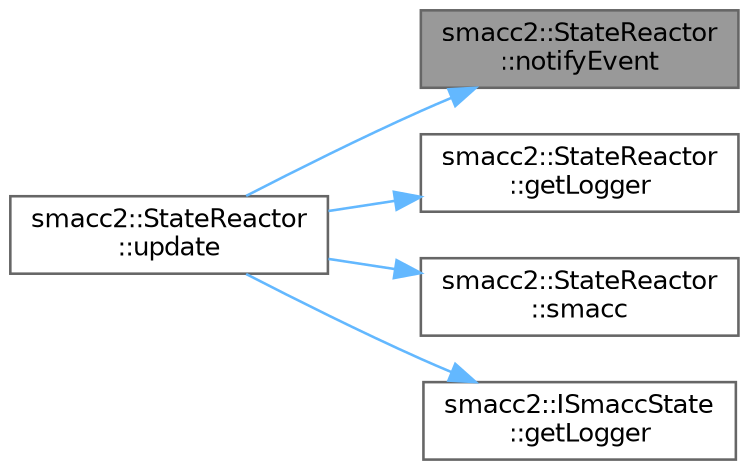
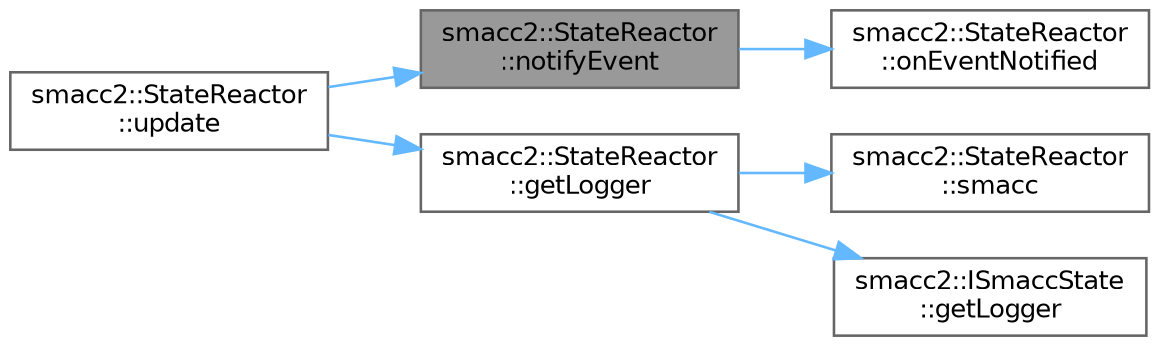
node "smacc2::StateReactor ::onEventNotified": added
edge "smacc2::StateReactor ::update" -> "smacc2::StateReactor ::smacc": now "smacc2::StateReactor ::getLogger" -> "smacc2::StateReactor ::smacc"
edge "smacc2::StateReactor ::update" -> "smacc2::ISmaccState ::getLogger": now "smacc2::StateReactor ::getLogger" -> "smacc2::ISmaccState ::getLogger"
